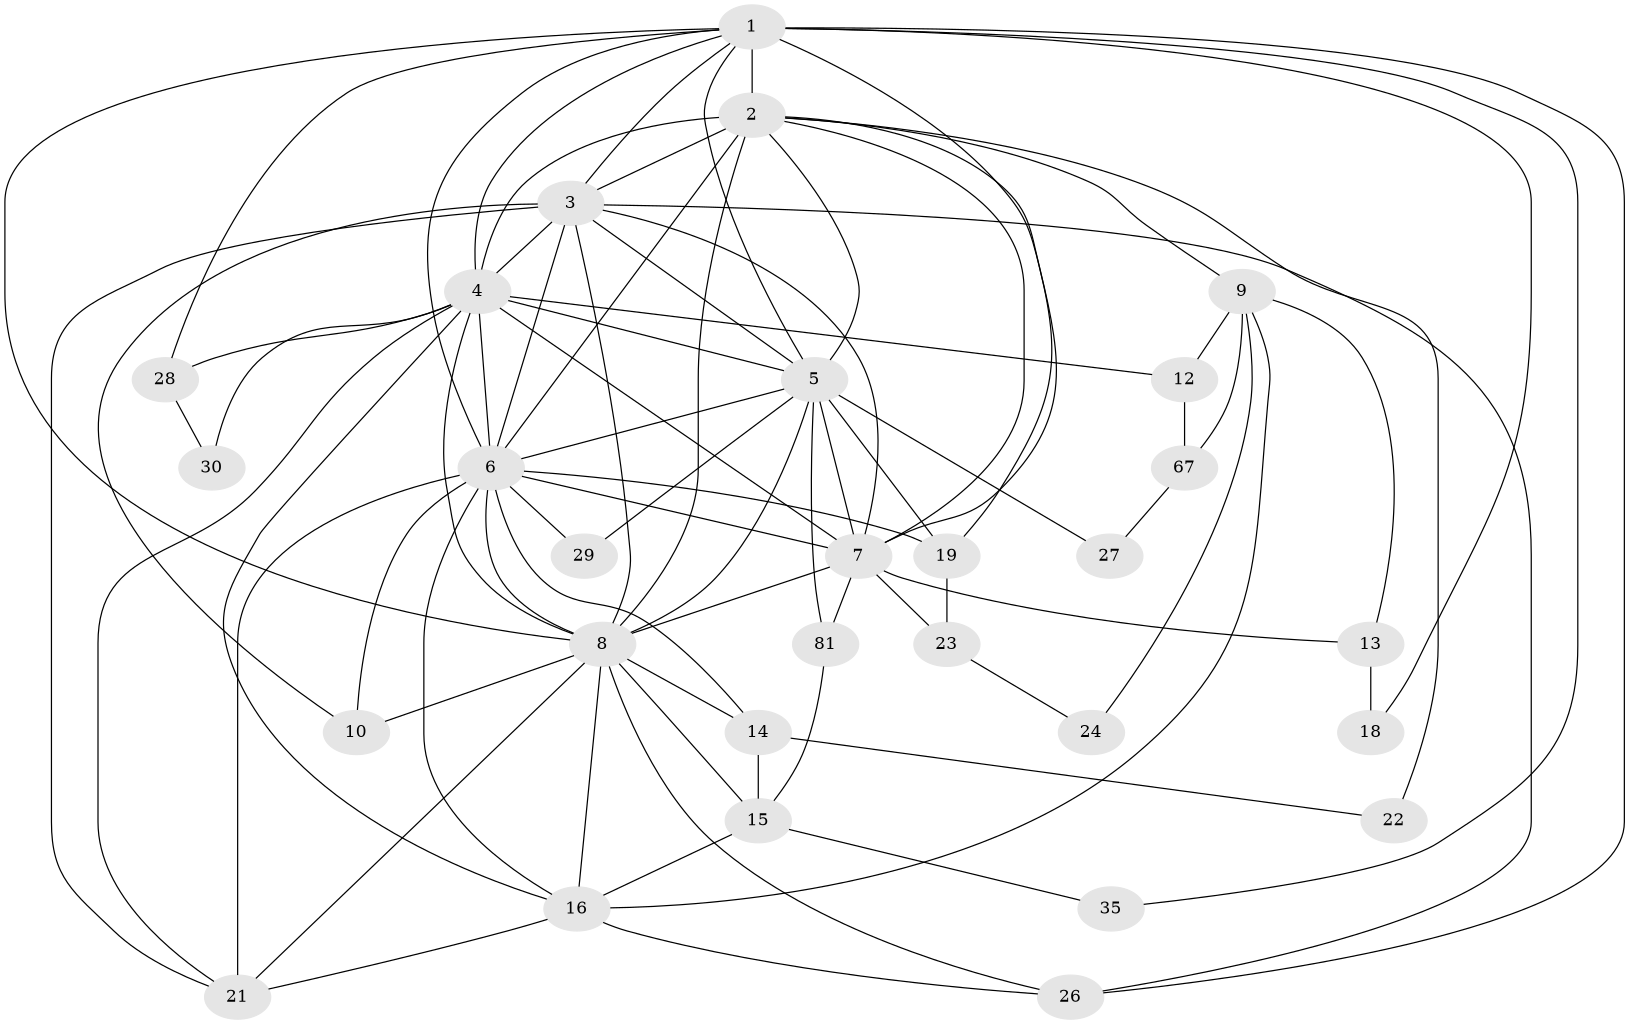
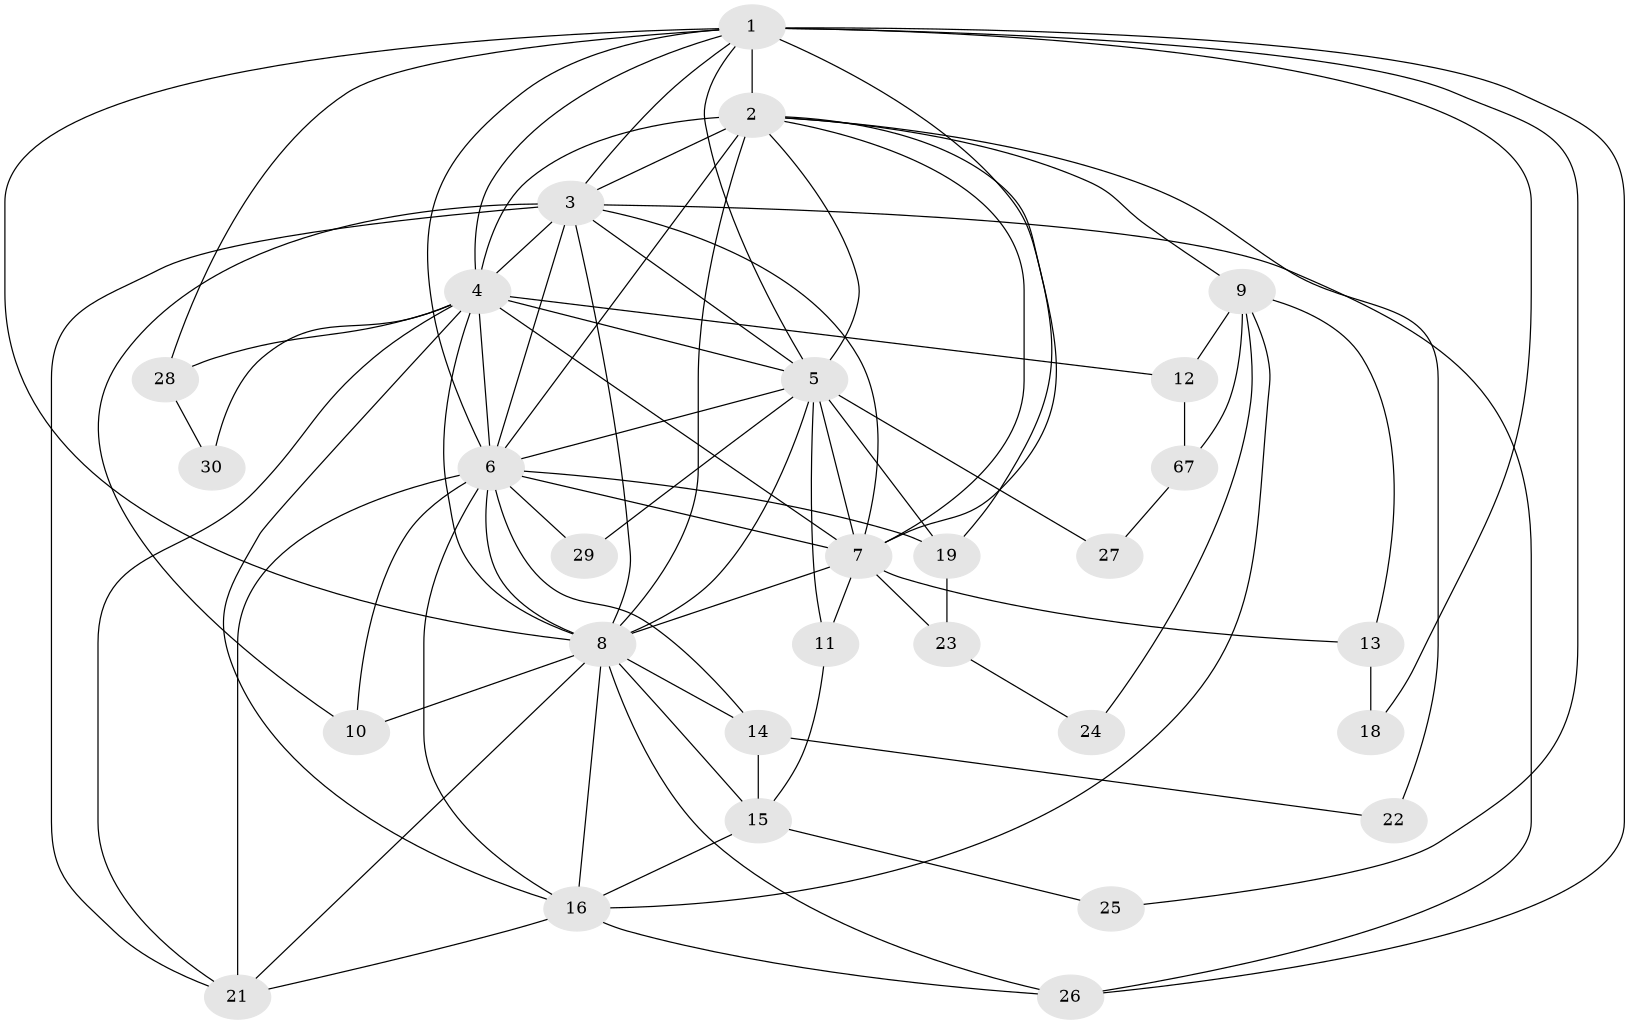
node "81": label "81" -> "11"
node "35": label "35" -> "25"
